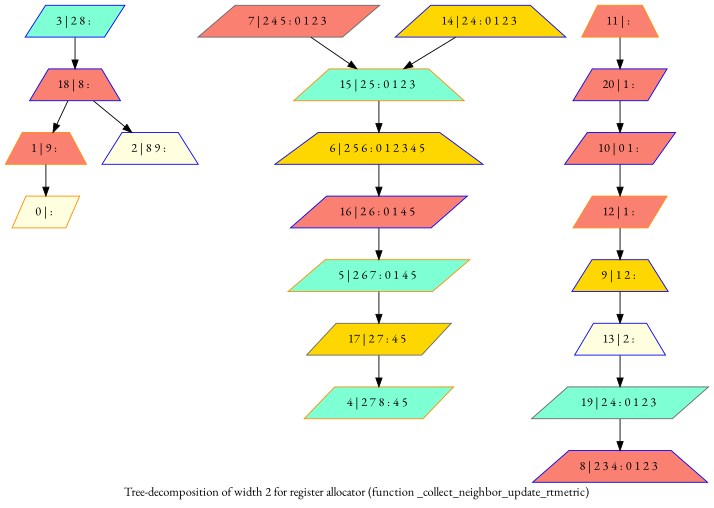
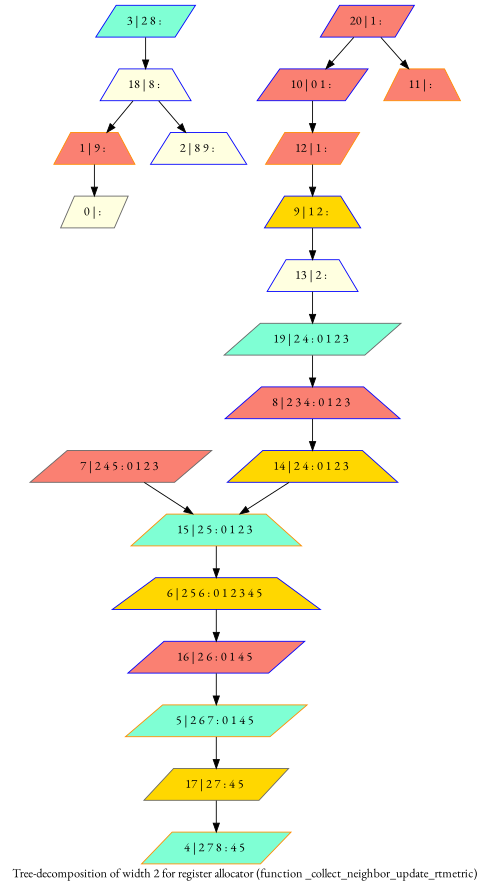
edge "11 | :" -> "20 | 1 :": reversed
node "18 | 8 :": fillcolor salmon -> lightyellow
node "0 | :": color darkorange -> gray40
edge "8 | 2 3 4 : 0 1 2 3" -> "14 | 2 4 : 0 1 2 3": added
